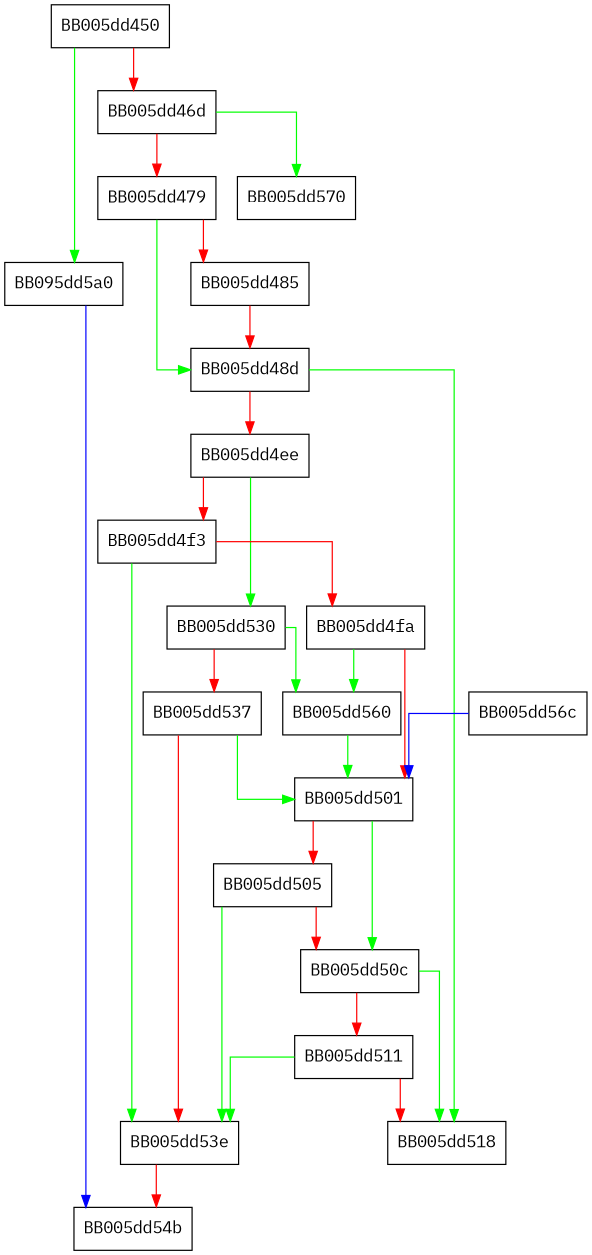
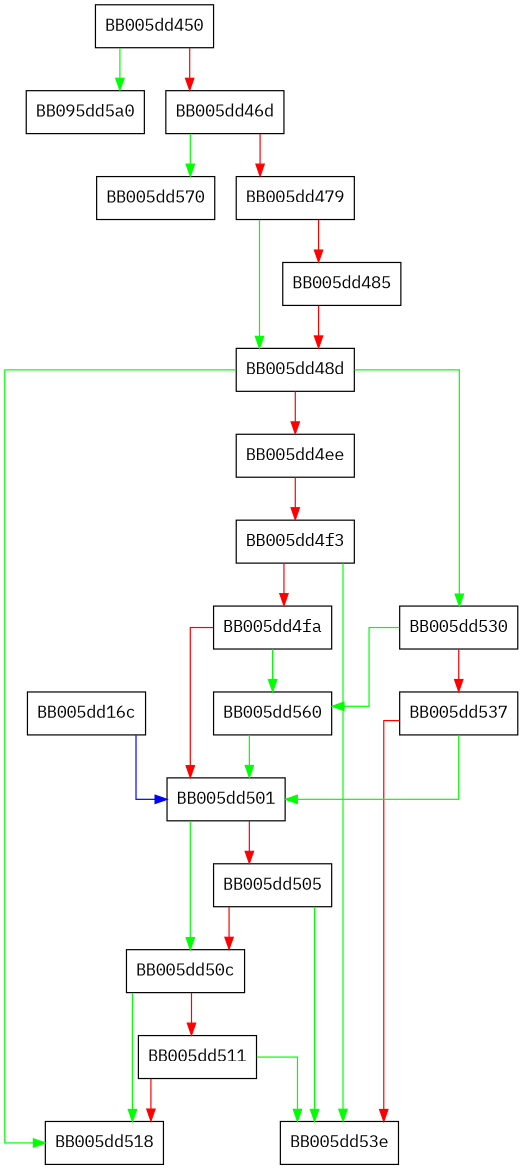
edge "BB005dd4ee" -> "BB005dd530": now "BB005dd48d" -> "BB005dd530"
node "BB005dd56c": label "BB005dd56c" -> "BB005dd16c"
node "BB005dd54b": removed
